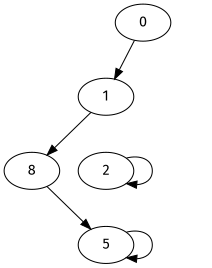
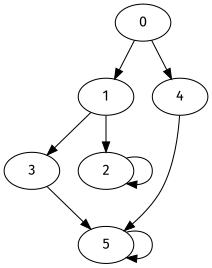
node "4": added
edge "1" -> "2": added
node "8": label "8" -> "3"
